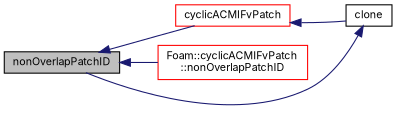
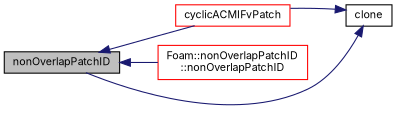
edge "clone" -> "cyclicACMIFvPatch": reversed
node "Foam::cyclicACMIFvPatch ::nonOverlapPatchID": label "Foam::cyclicACMIFvPatch ::nonOverlapPatchID" -> "Foam::nonOverlapPatchID ::nonOverlapPatchID"
